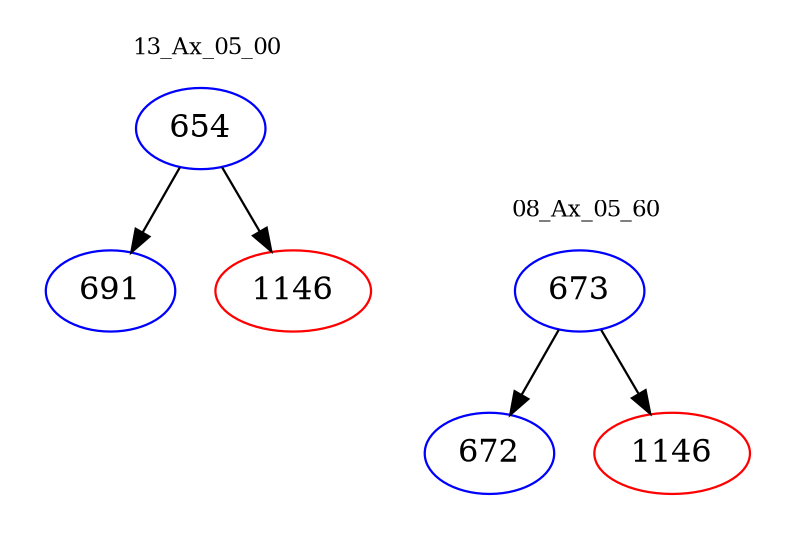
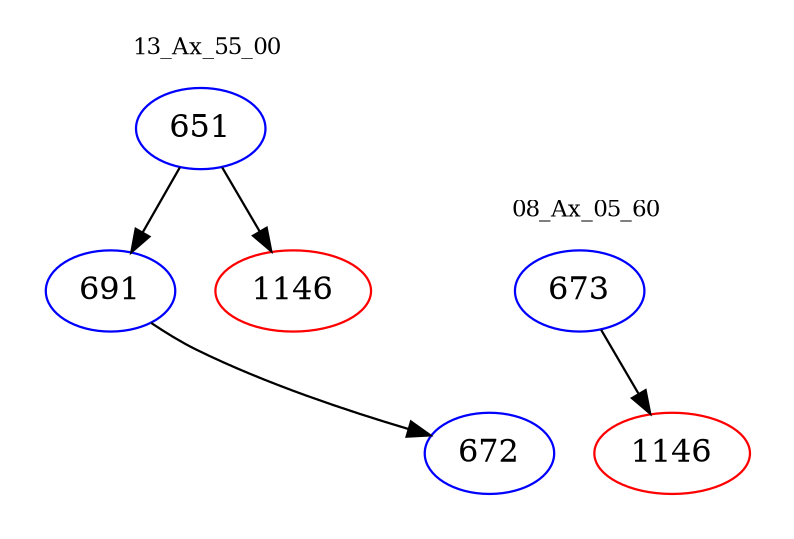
cluster "13_Ax_05_00": label "13_Ax_05_00" -> "13_Ax_55_00"
node "654": label "654" -> "651"
edge "673" -> "672": now "691" -> "672"
